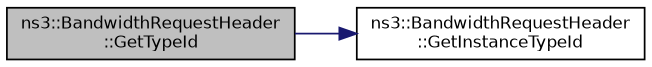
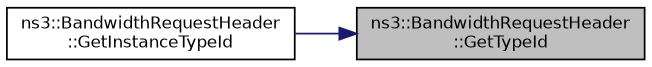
edge "ns3::BandwidthRequestHeader ::GetTypeId" -> "ns3::BandwidthRequestHeader ::GetInstanceTypeId": reversed
